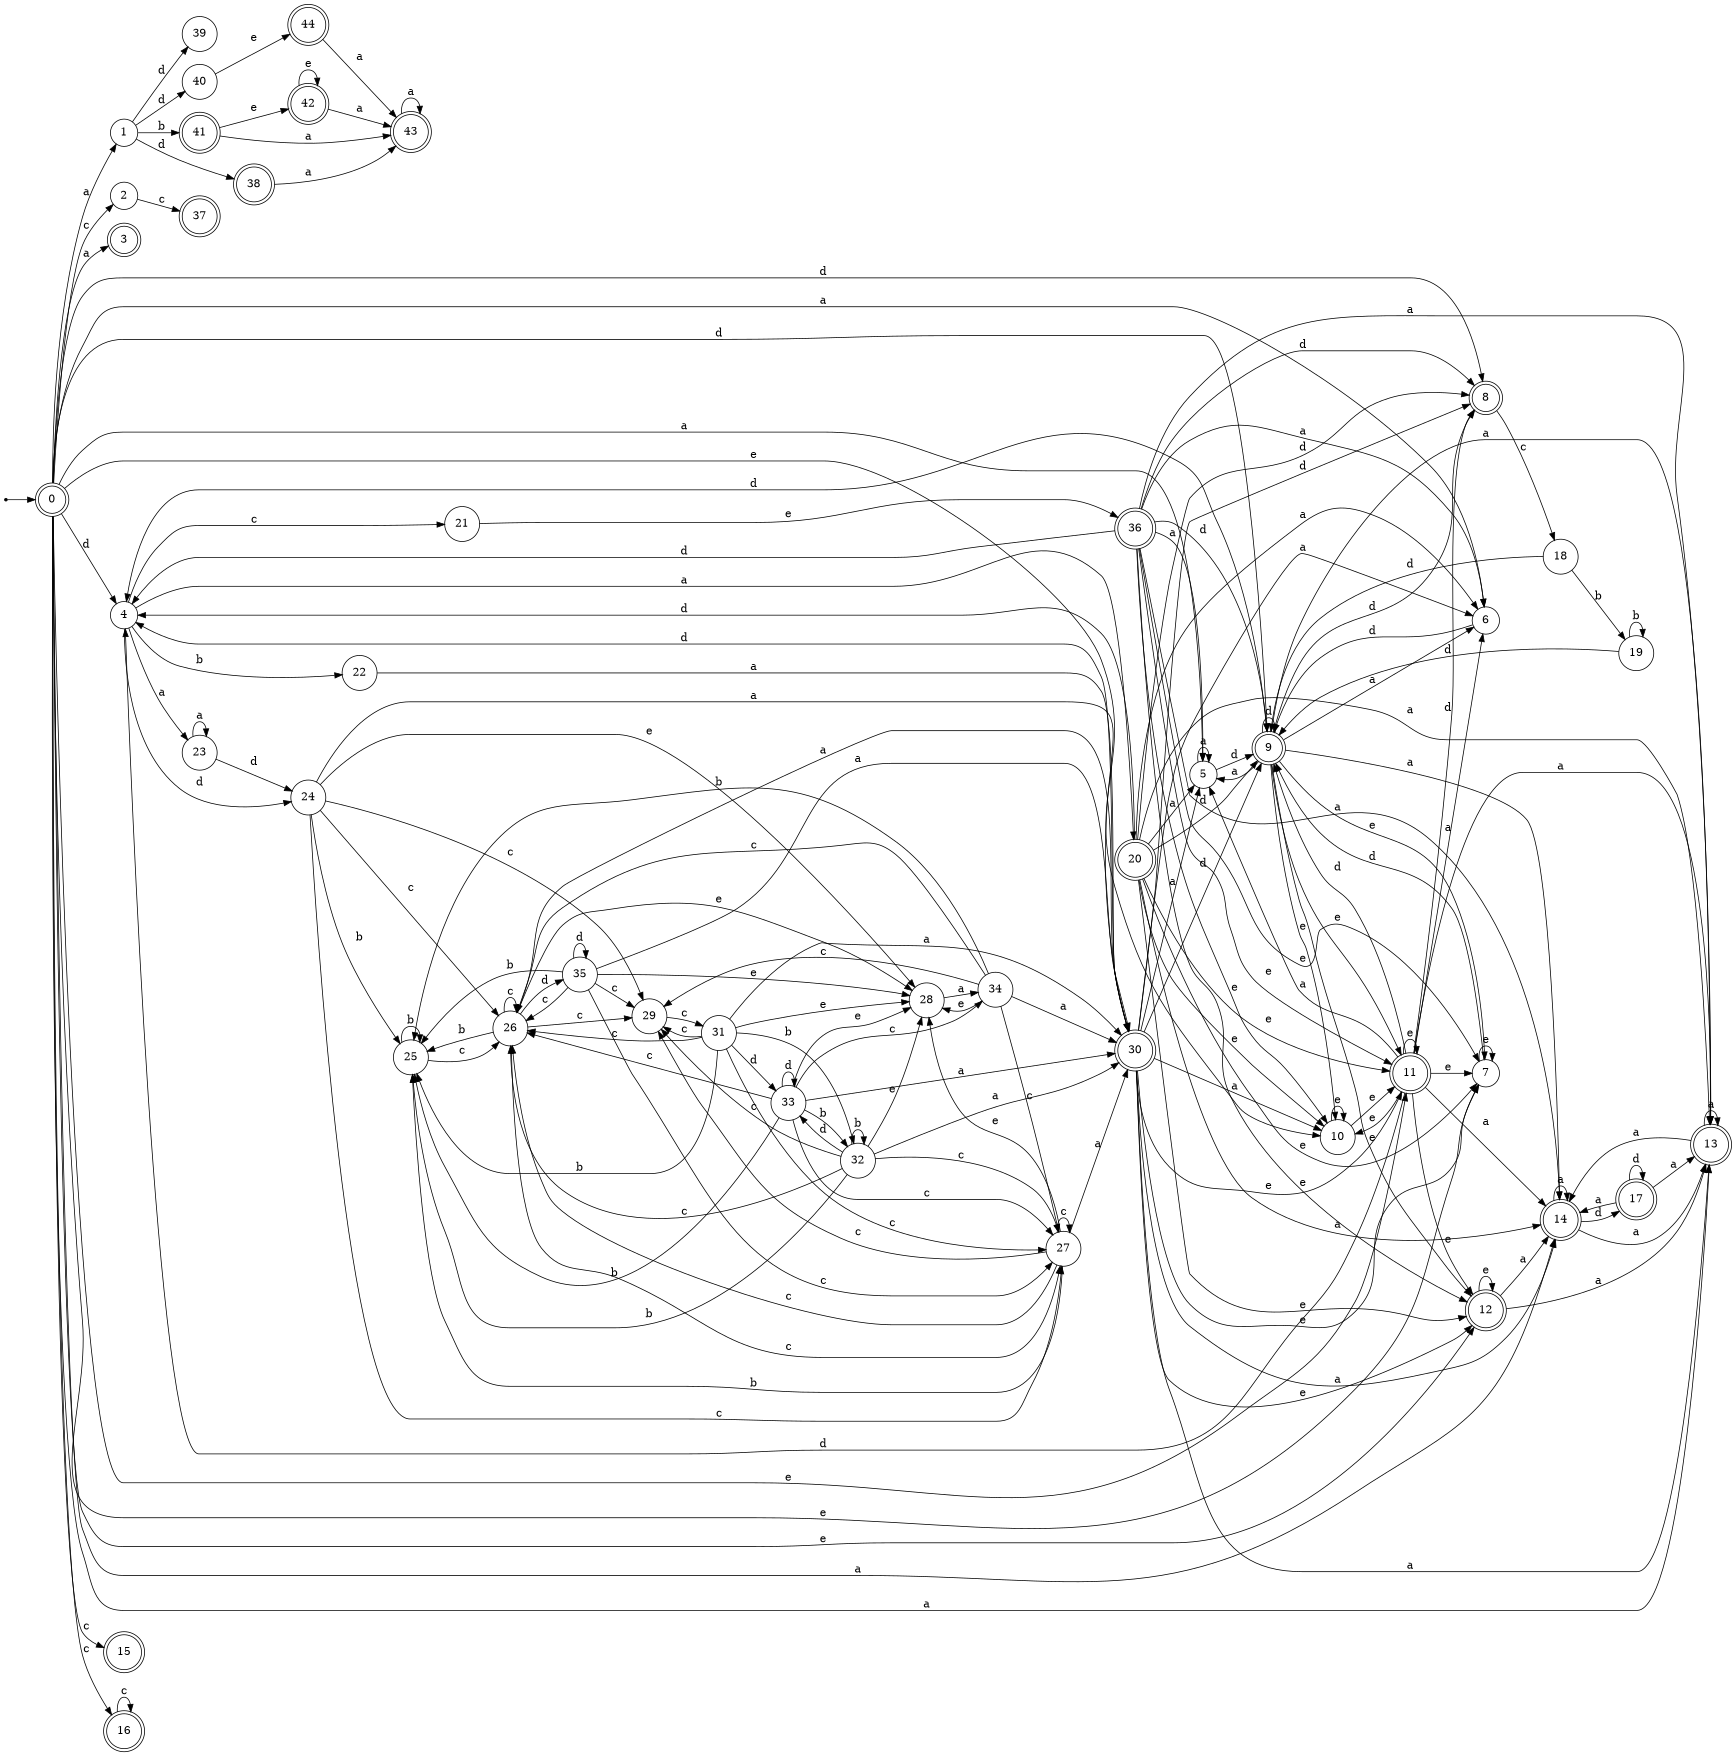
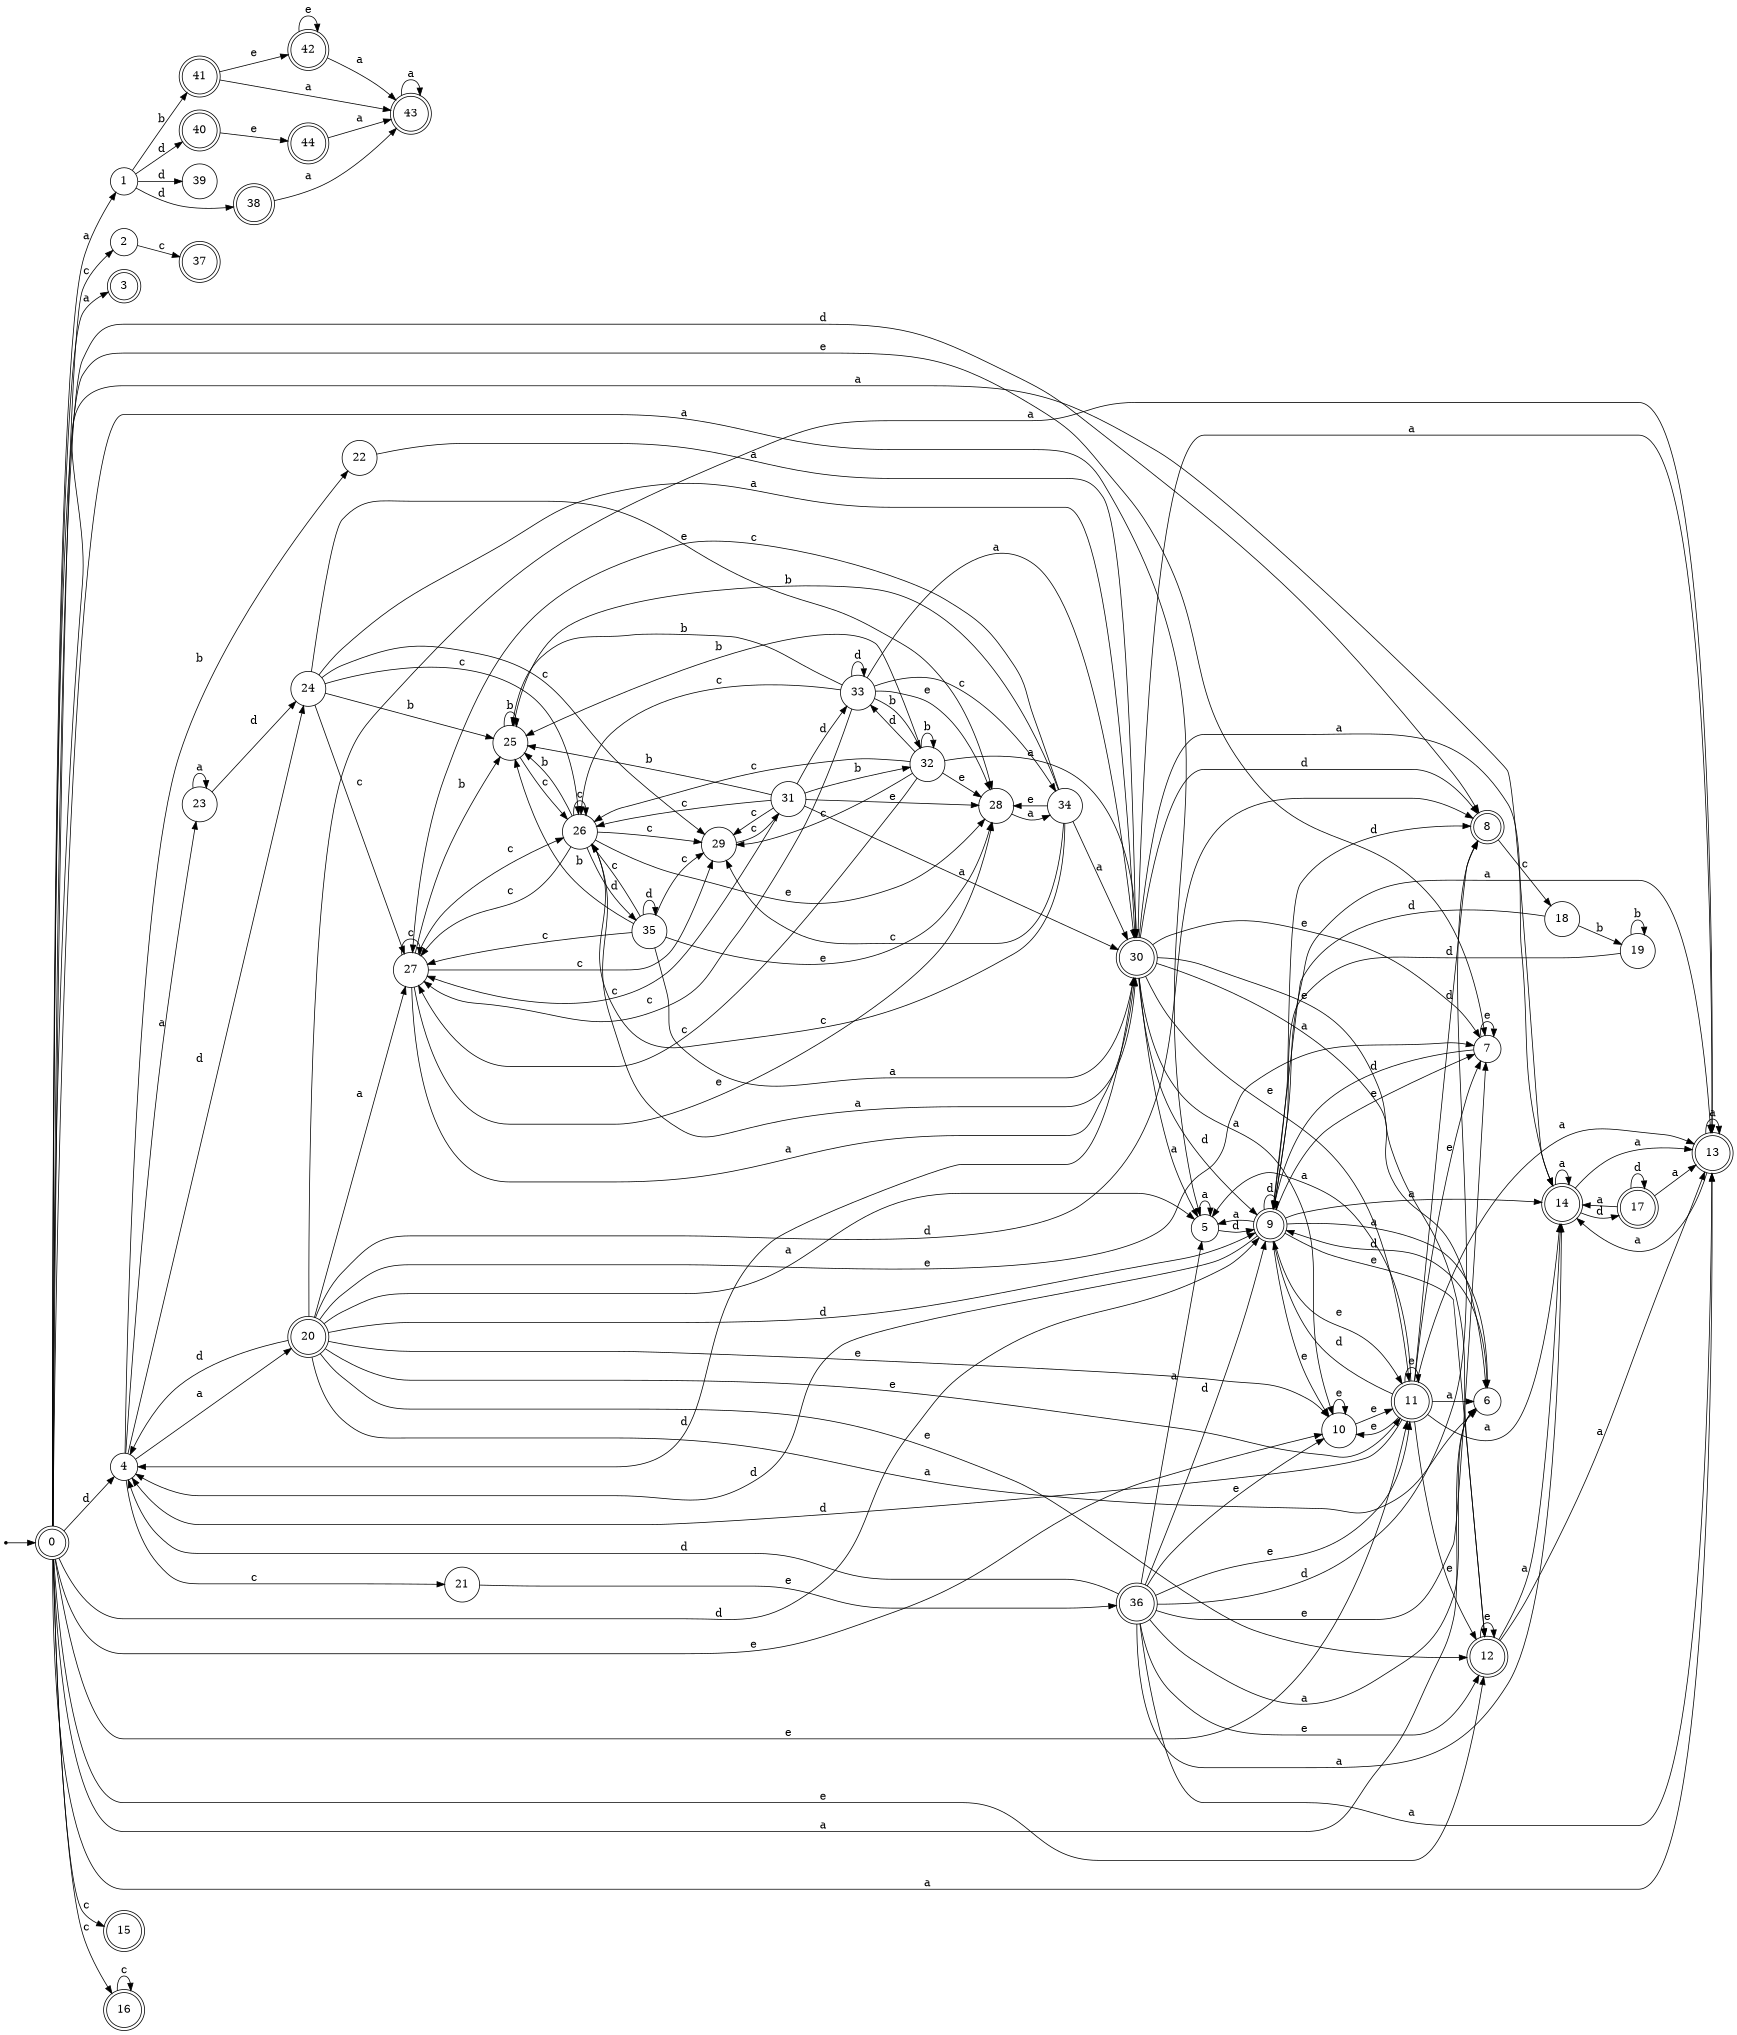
node "40": shape circle -> doublecircle
edge "20" -> "14": now "20" -> "27"
